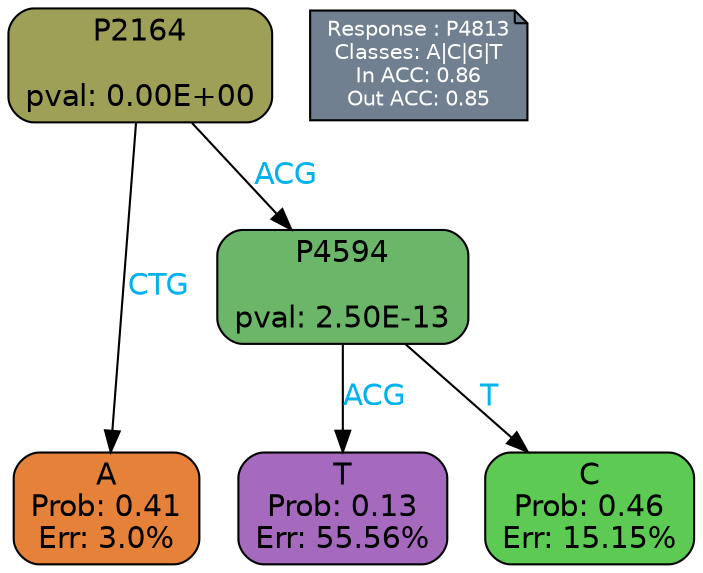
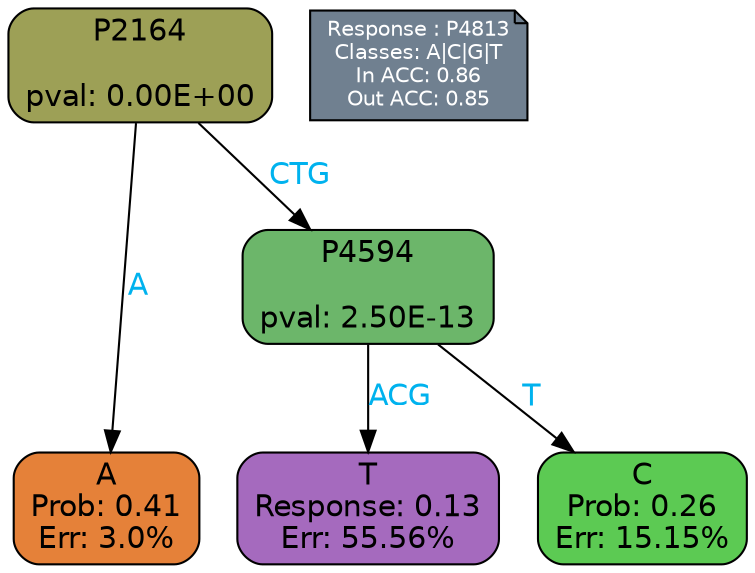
edge "P2164 pval: 0.00E+00" -> "P4594 pval: 2.50E-13": label "ACG" -> "CTG"
edge "P2164 pval: 0.00E+00" -> "A Prob: 0.41 Err: 3.0%": label "CTG" -> "A"
node "T Prob: 0.13 Err: 55.56%": label "T Prob: 0.13 Err: 55.56%" -> "T Response: 0.13 Err: 55.56%"
node "C Prob: 0.46 Err: 15.15%": label "C Prob: 0.46 Err: 15.15%" -> "C Prob: 0.26 Err: 15.15%"
